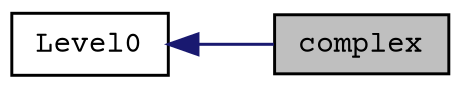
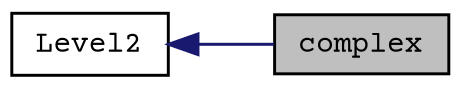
node "Level0": label "Level0" -> "Level2"
